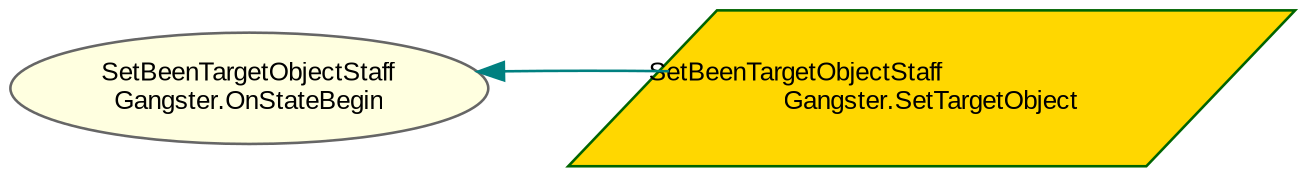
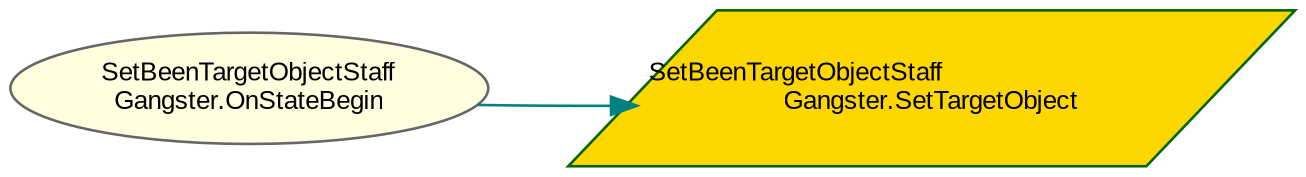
edge "SetBeenTargetObjectStaff Gangster.SetTargetObject" -> "SetBeenTargetObjectStaff Gangster.OnStateBegin": reversed
